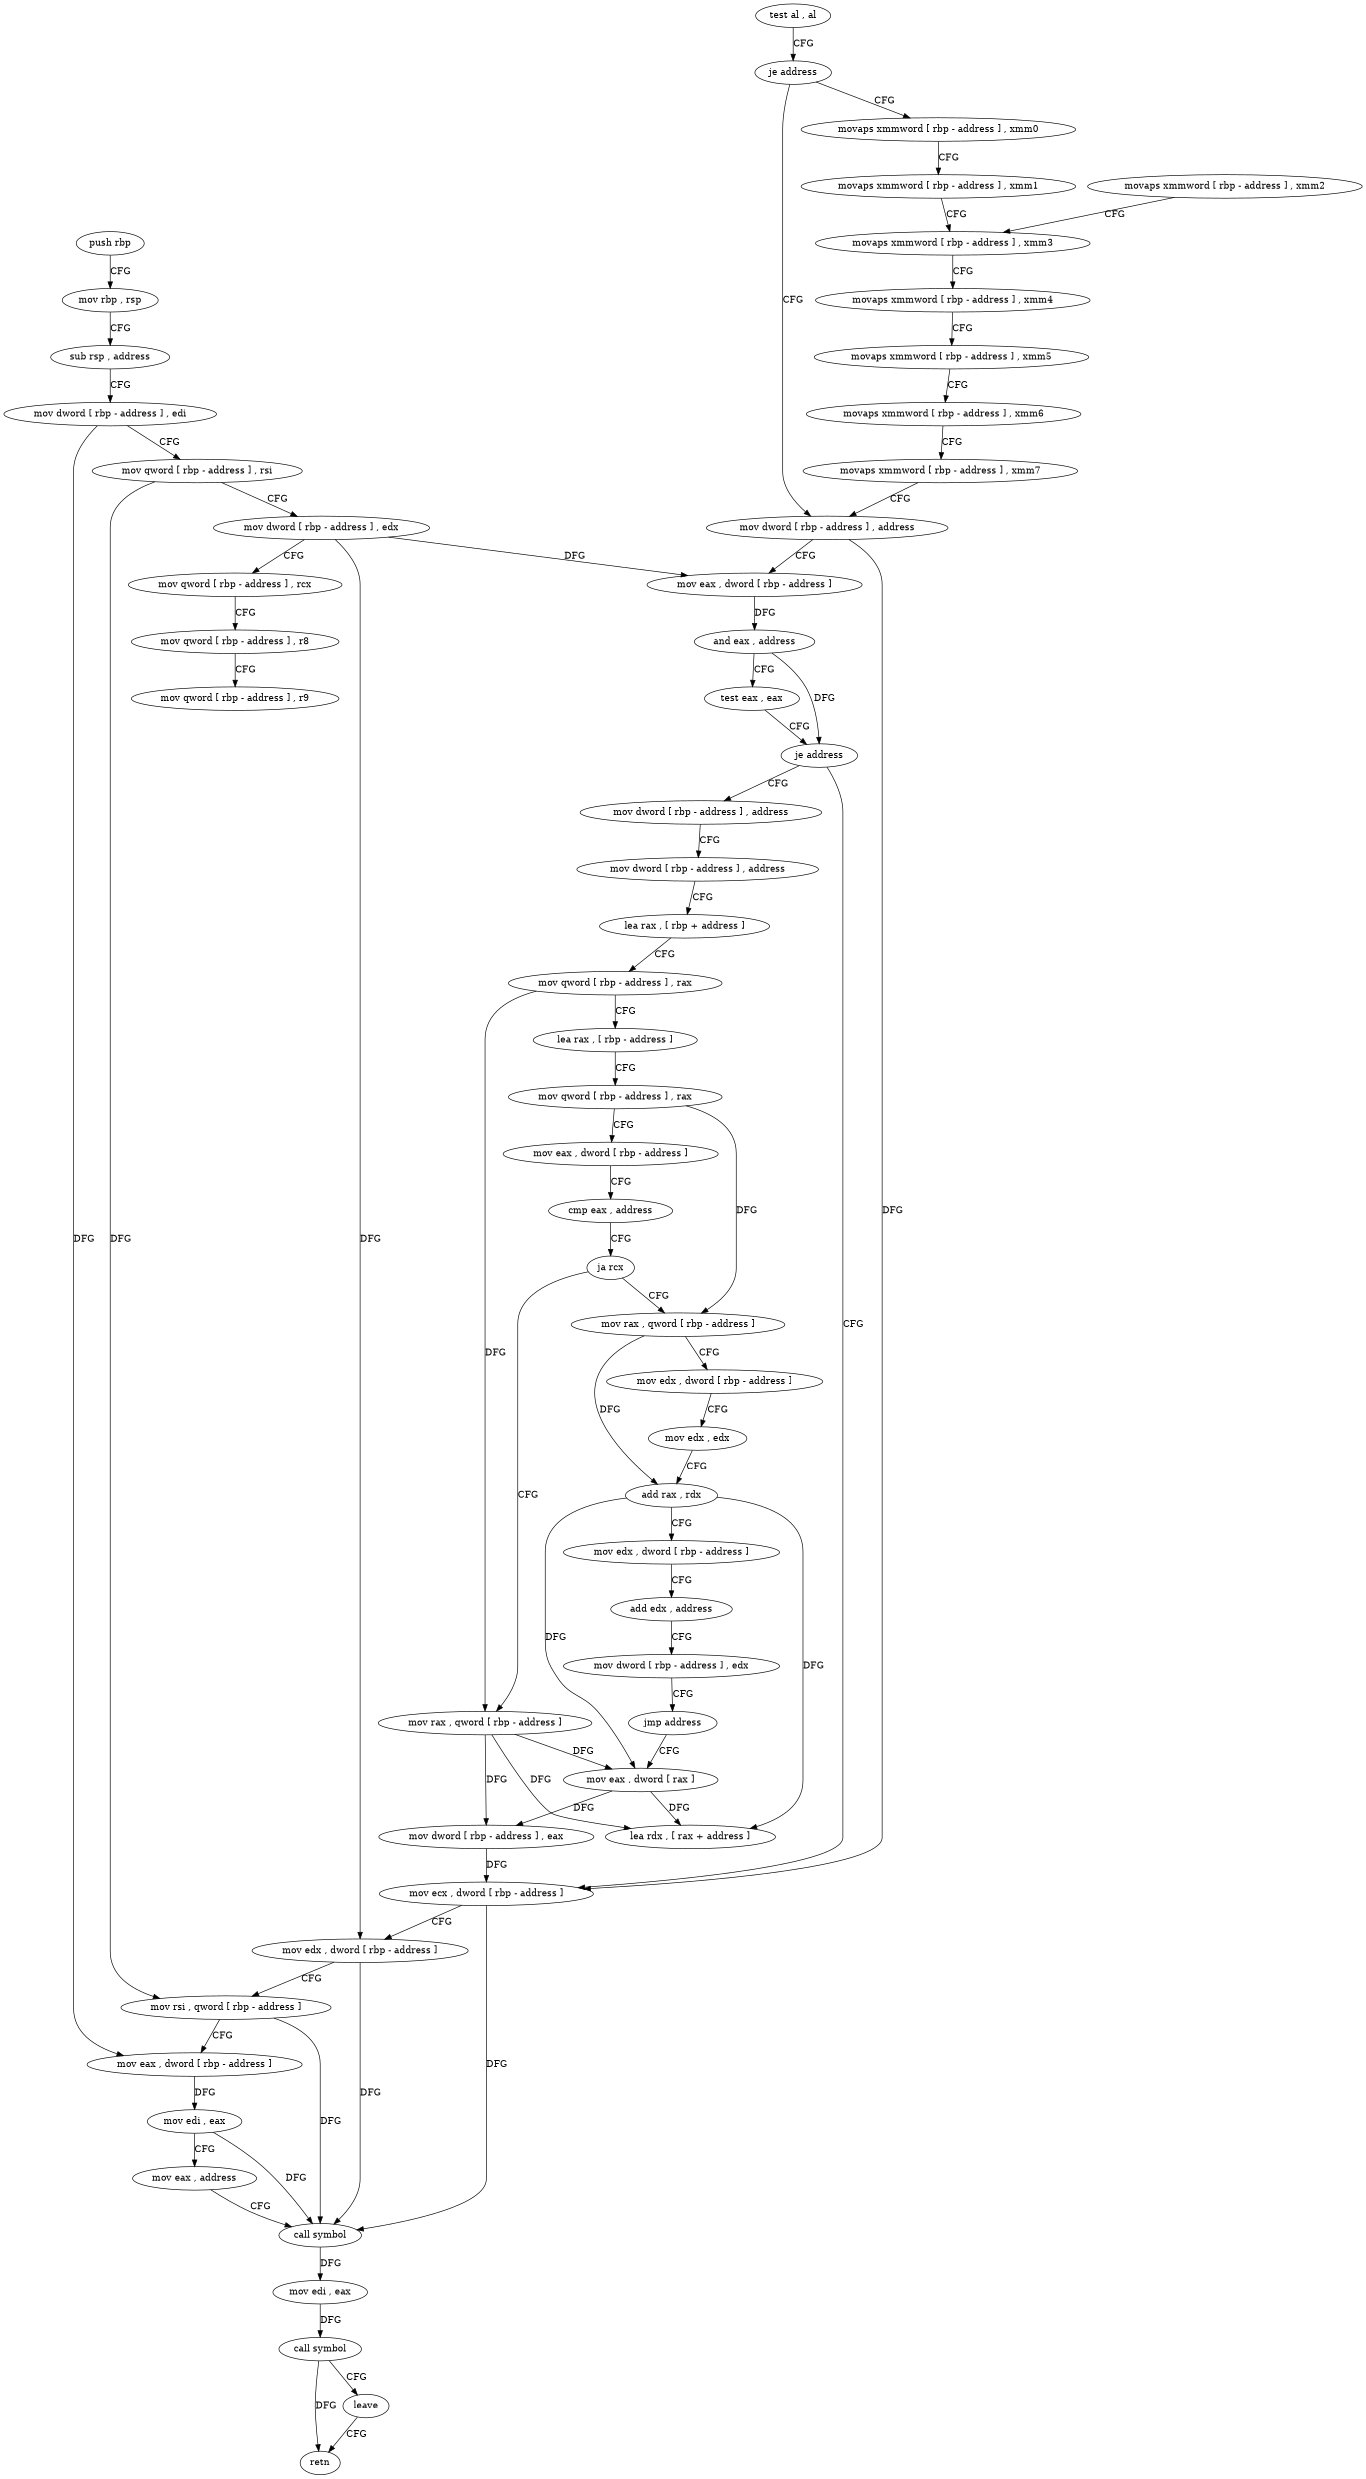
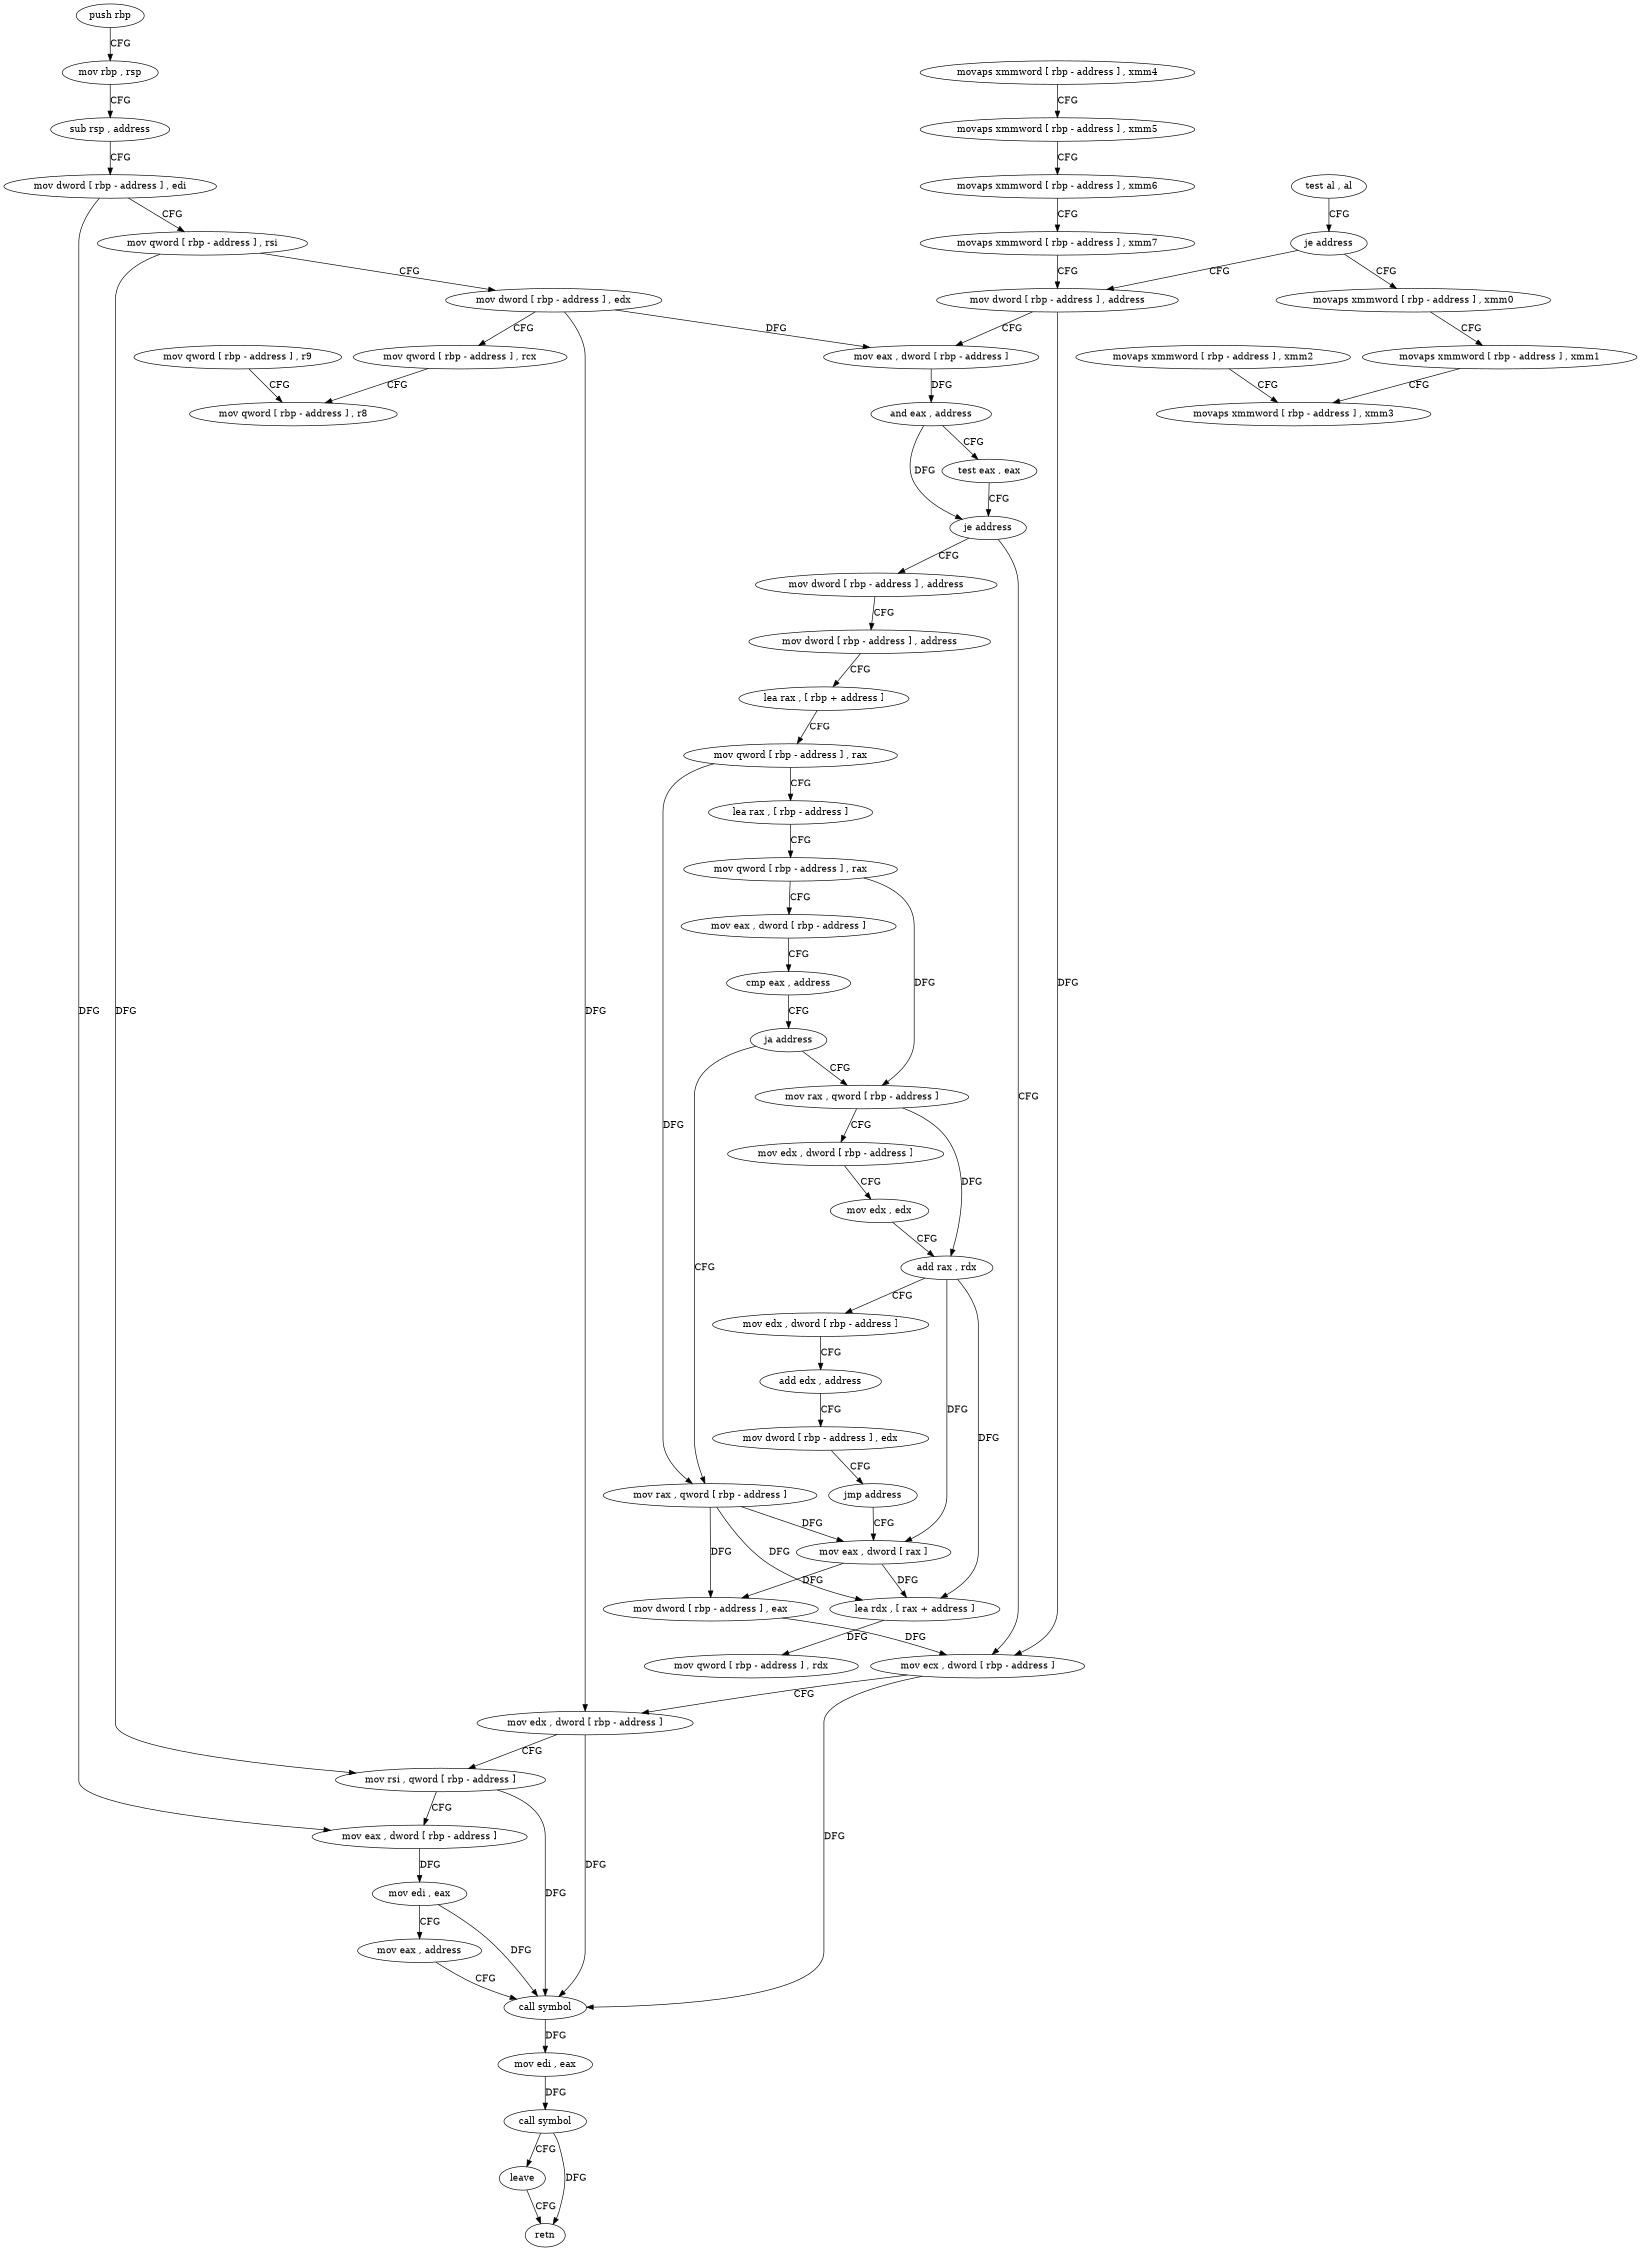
edge "movaps xmmword [ rbp - address ] , xmm3" -> "movaps xmmword [ rbp - address ] , xmm4": removed, label "CFG"
edge "mov qword [ rbp - address ] , r8" -> "mov qword [ rbp - address ] , r9": reversed
node "ja rcx": label "ja rcx" -> "ja address"
node "mov qword [ rbp - address ] , rdx": added
